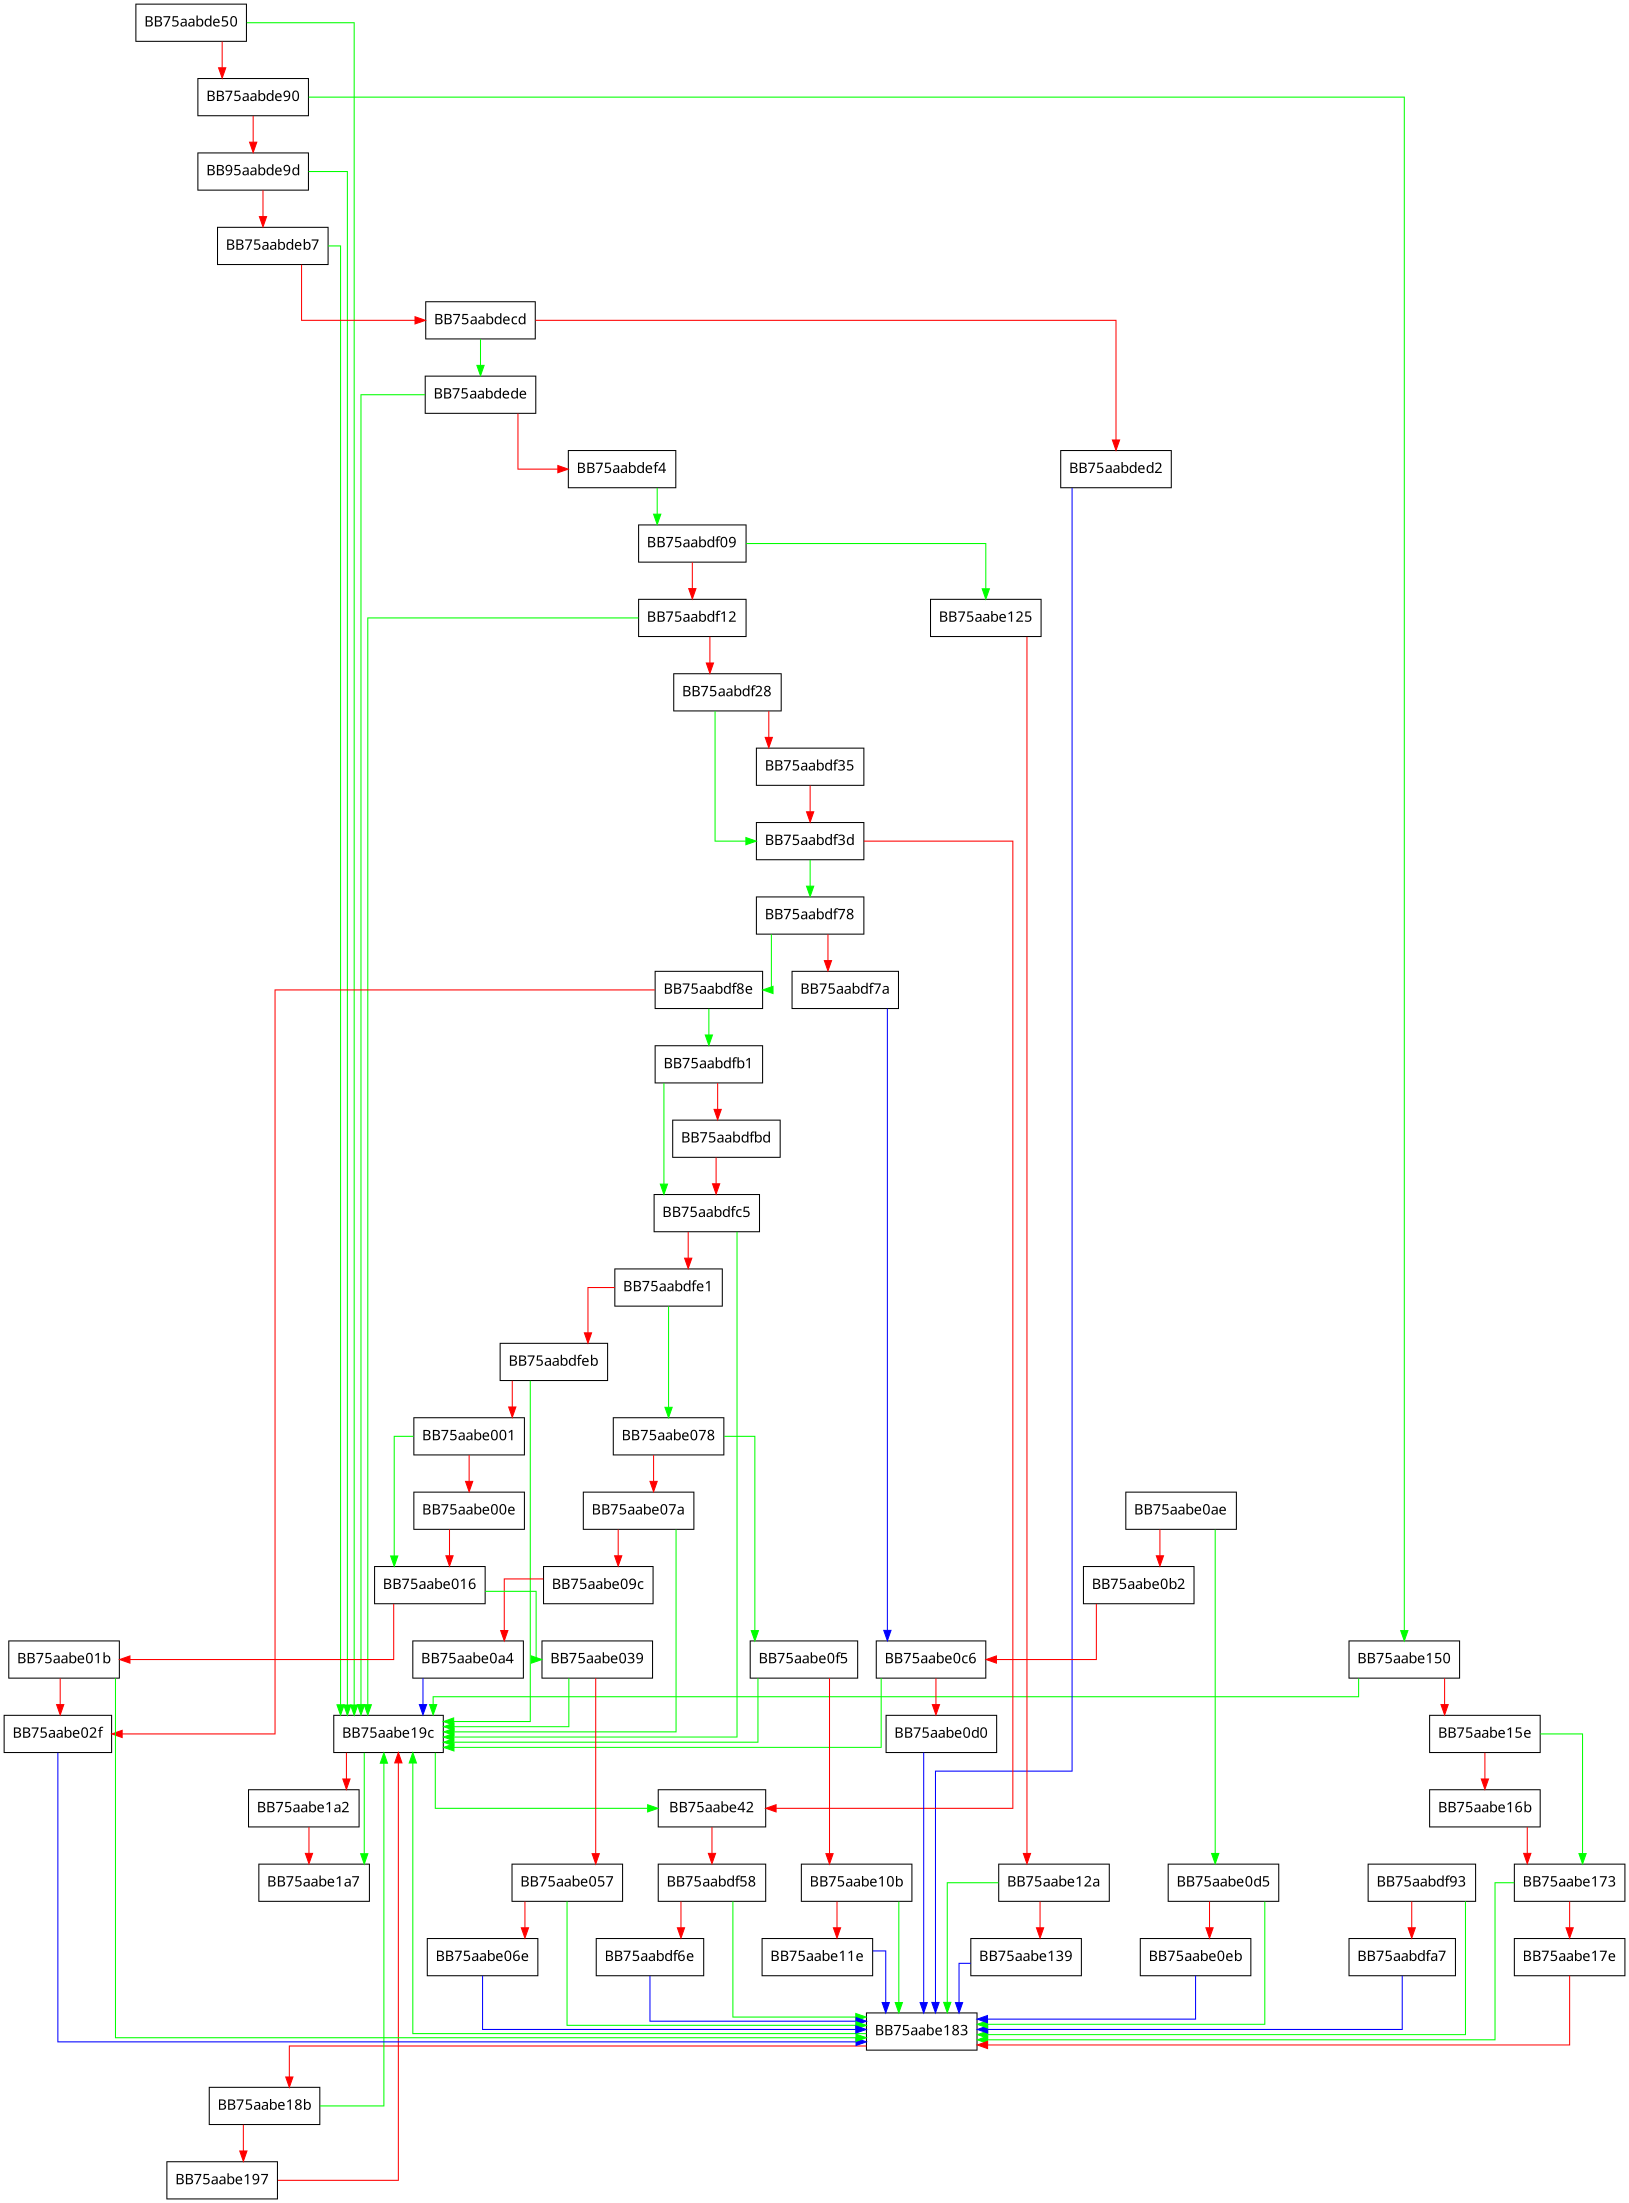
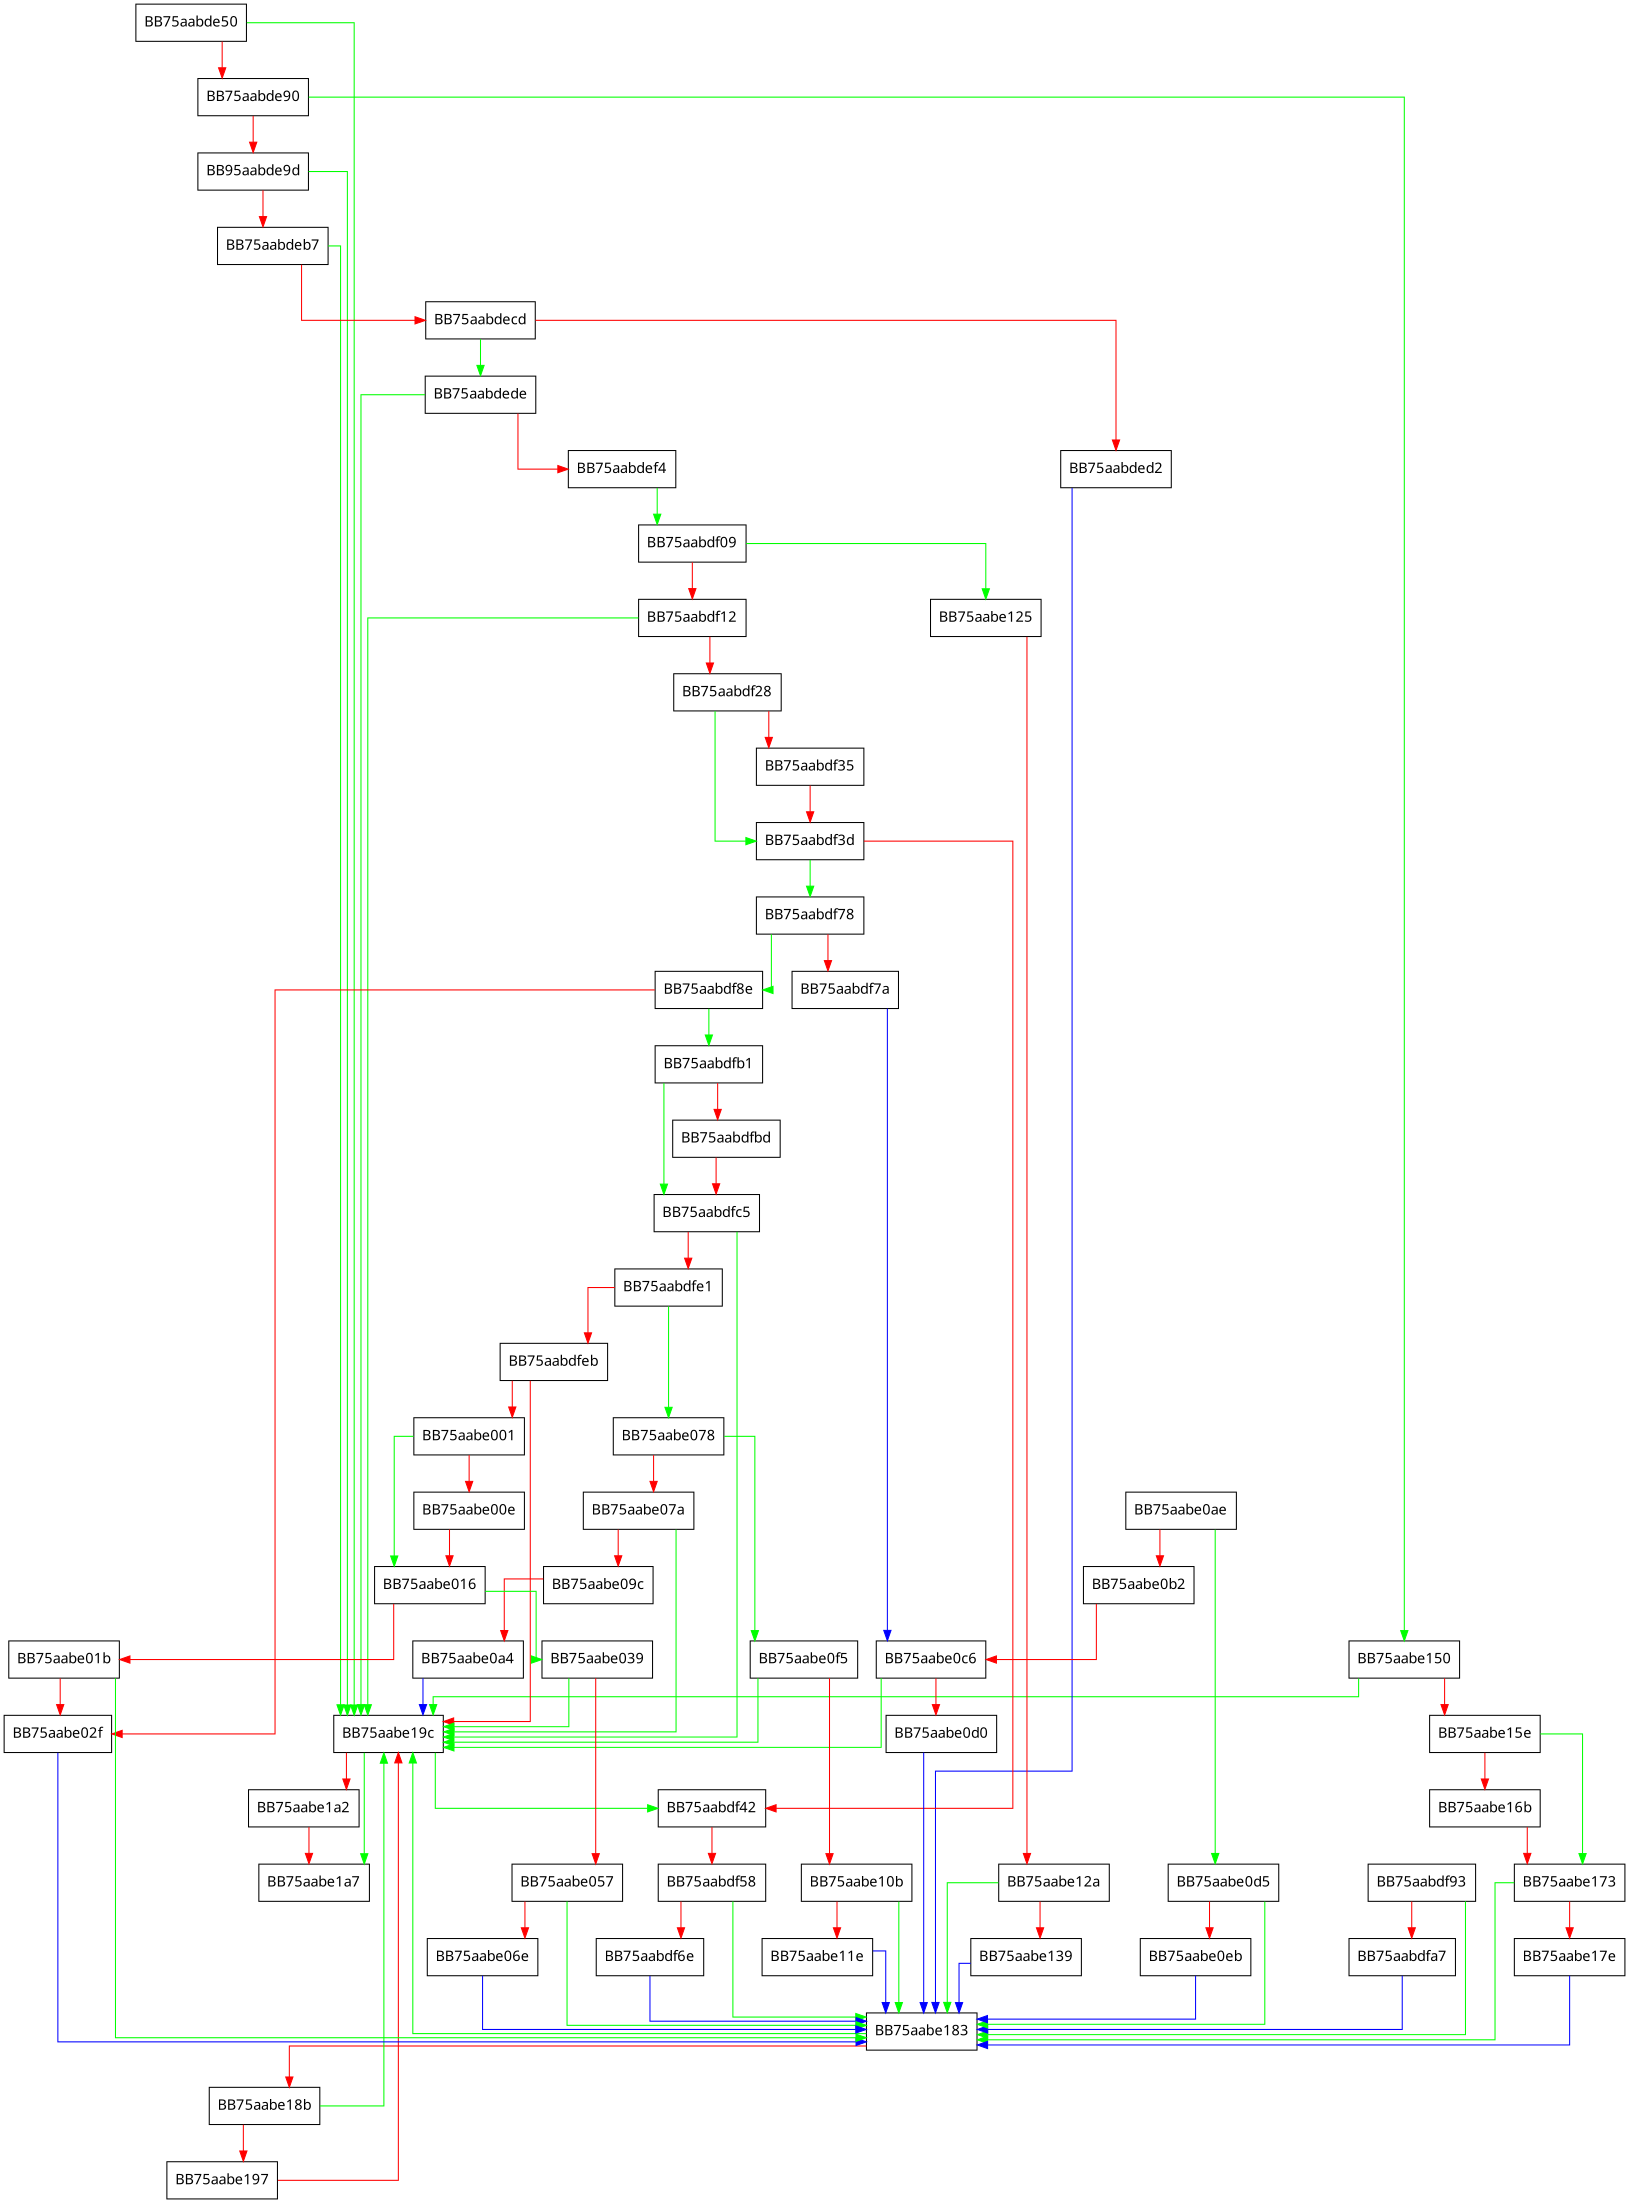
edge "BB75aabdfeb" -> "BB75aabe19c": color green -> red
node "BB75aabe42": label "BB75aabe42" -> "BB75aabdf42"
edge "BB75aabe17e" -> "BB75aabe183": color red -> blue
